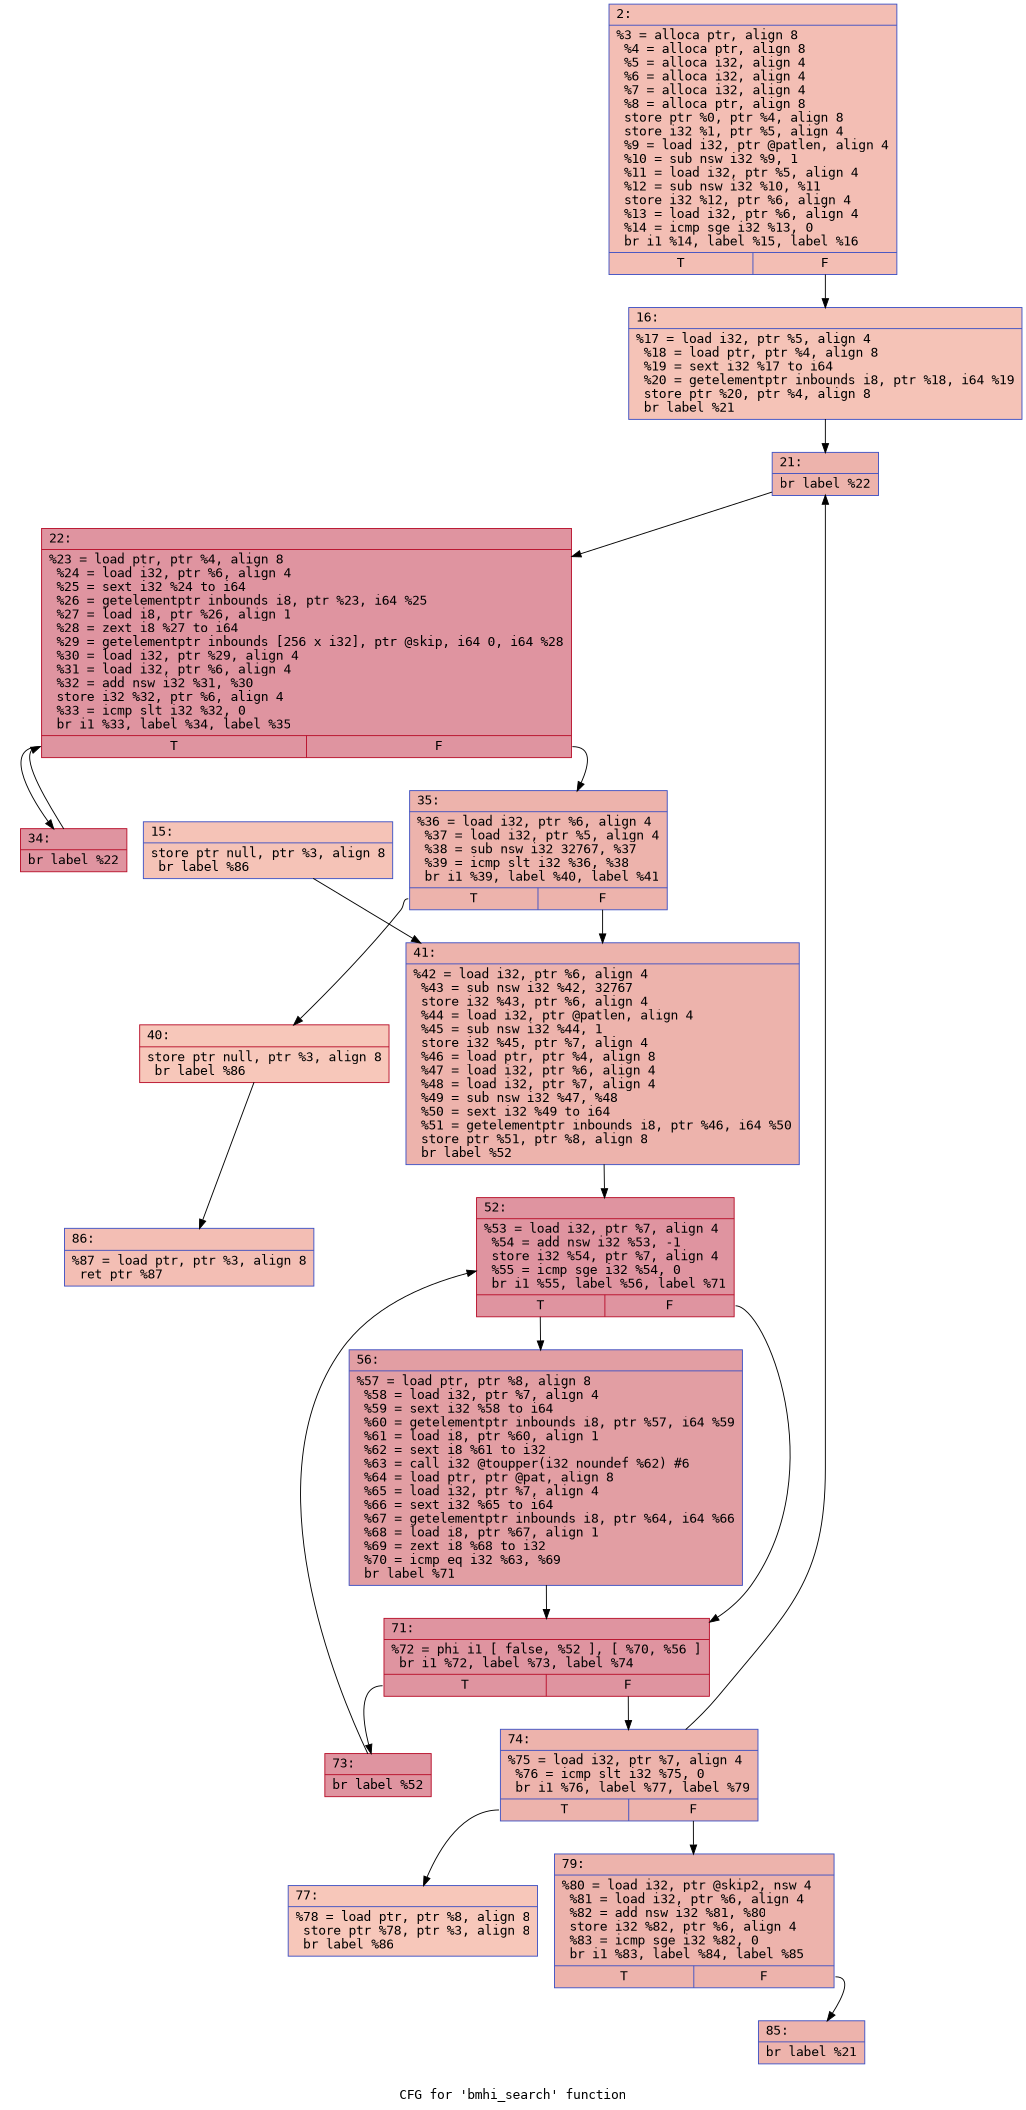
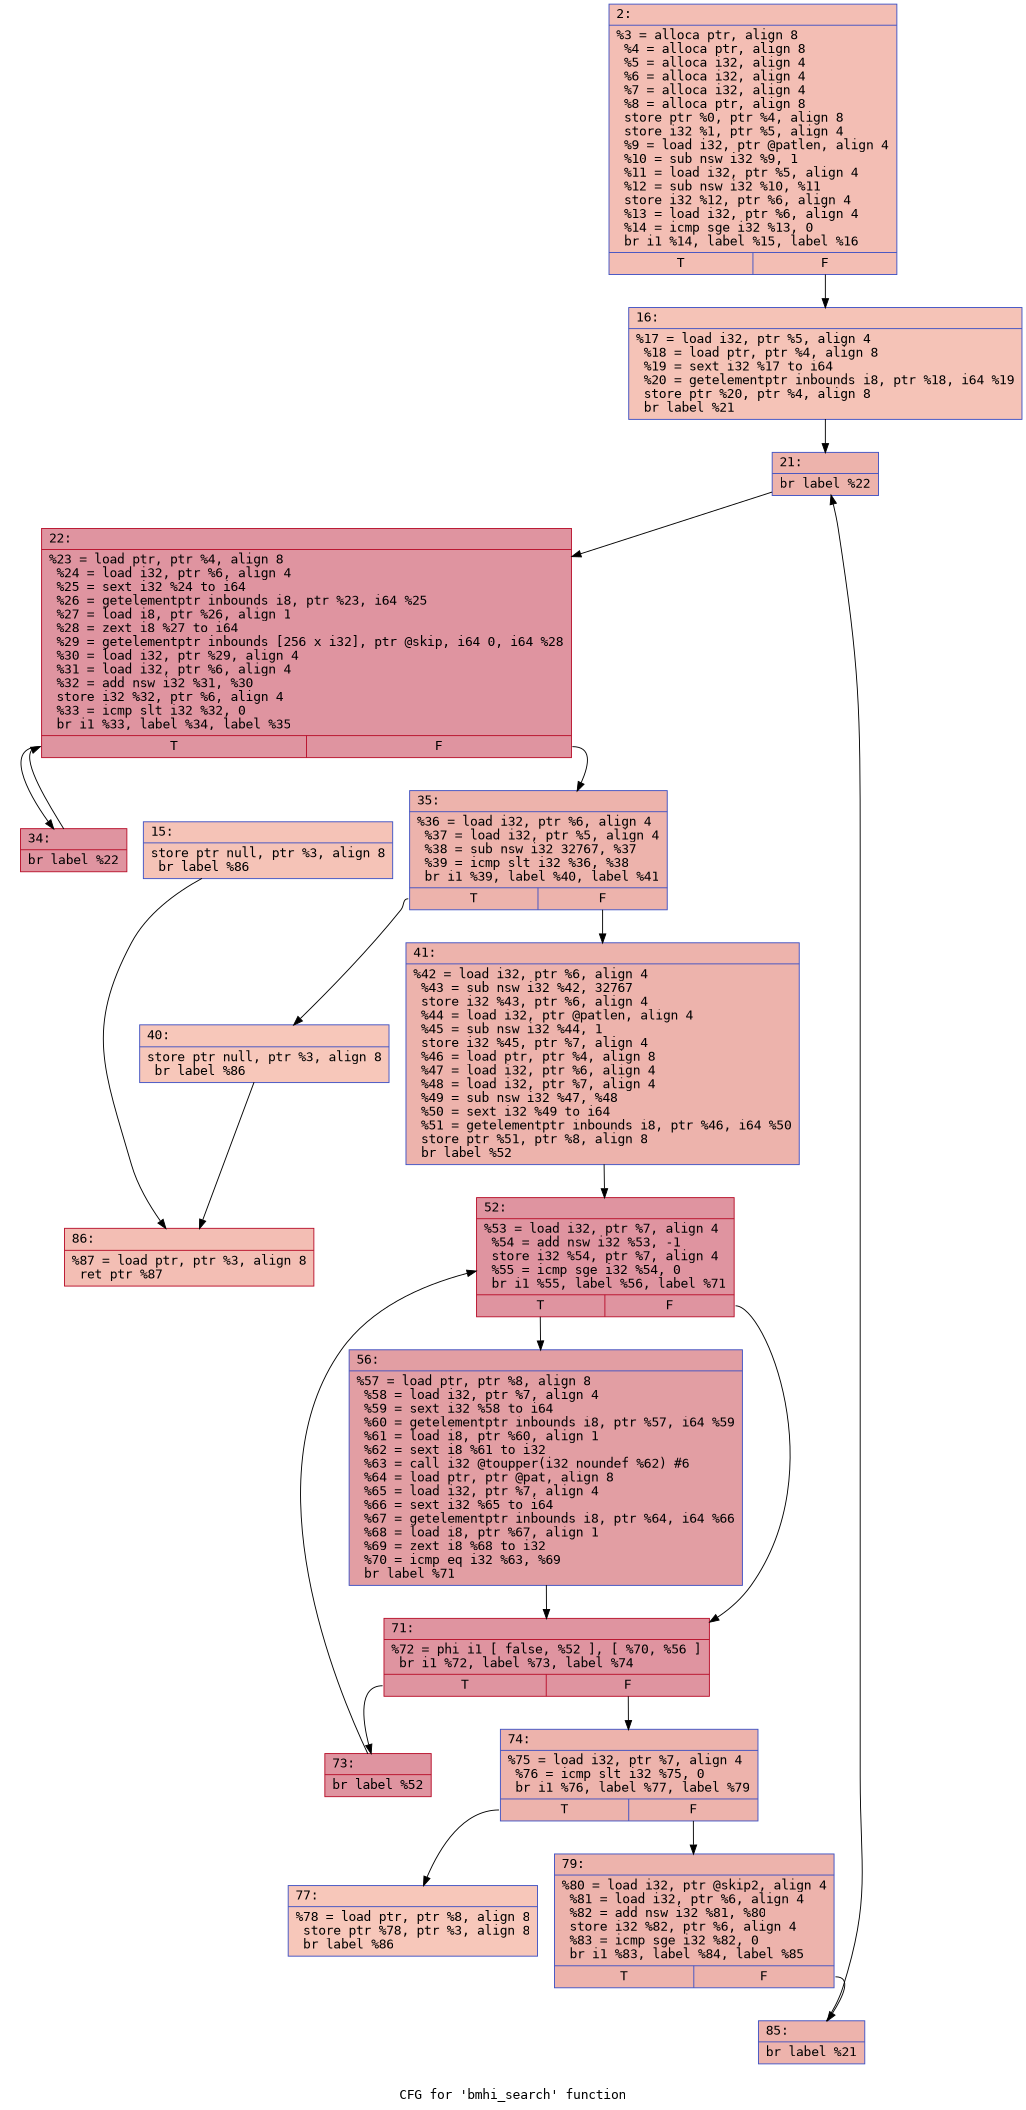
edge "15:" -> "41:": now "15:" -> "86:"
node "40:": color #b70d28ff -> #3d50c3ff
edge "74:" -> "21:": now "85:" -> "21:"
node "86:": color #3d50c3ff -> #b70d28ff
node "79:": text "%80 = load i32, ptr @skip2, nsw 4" -> "%80 = load i32, ptr @skip2, align 4"
